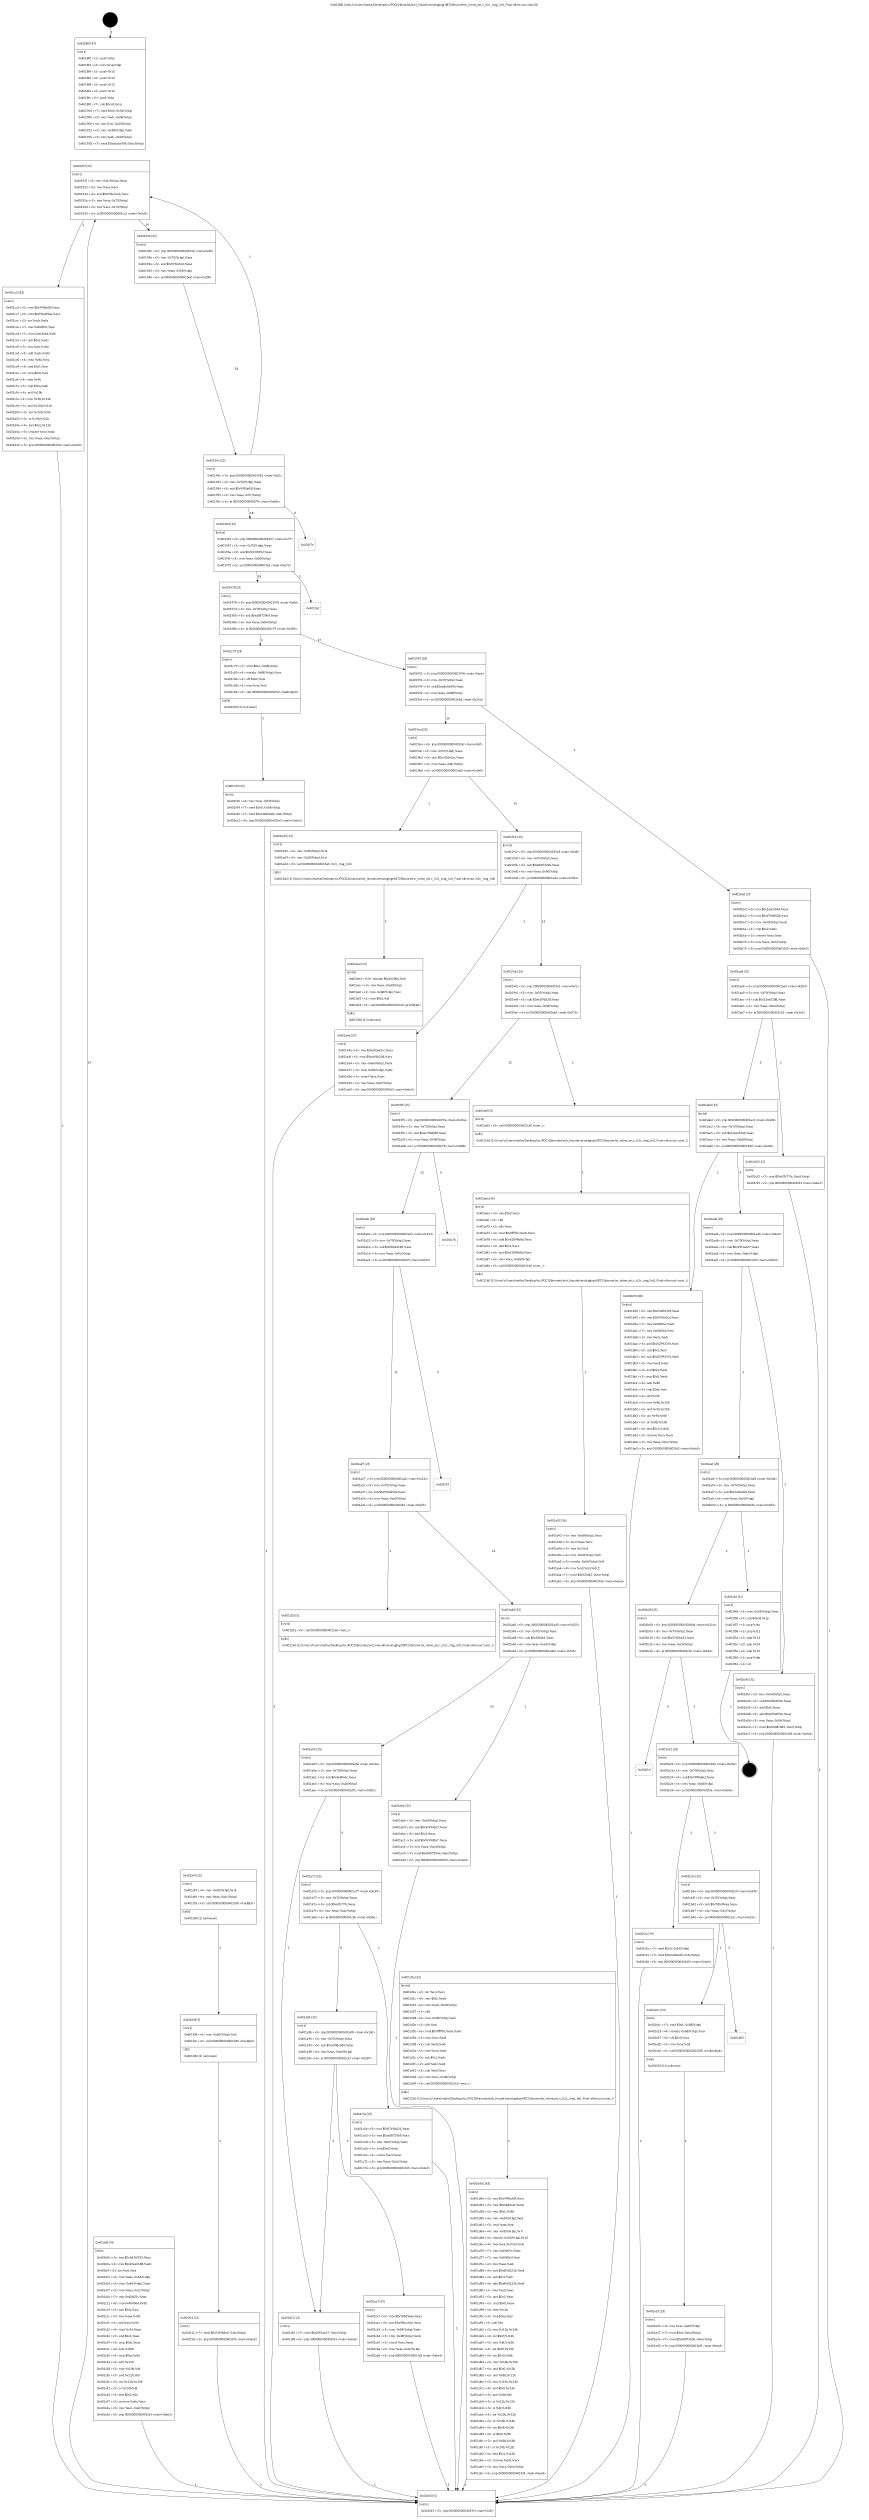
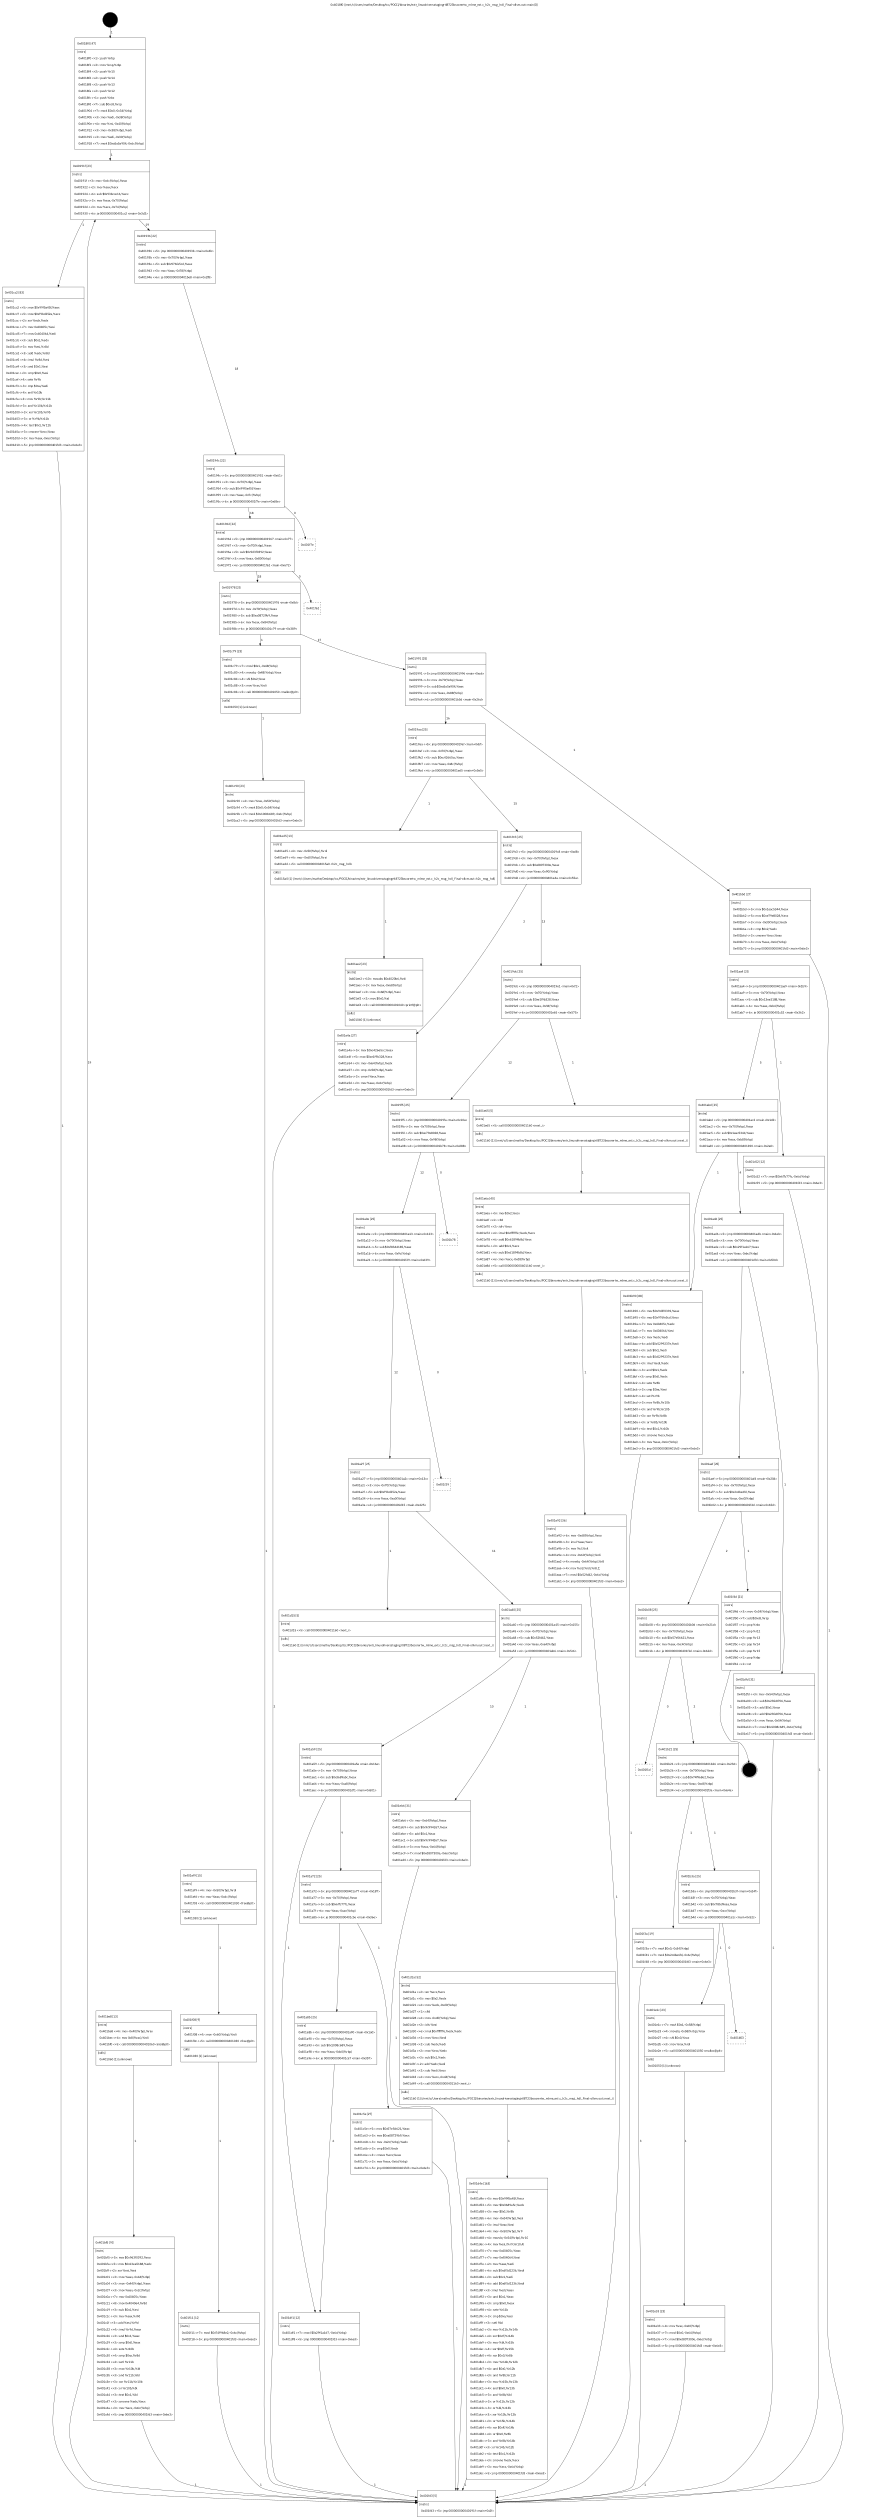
edge "0x40194c [22]" -> "0x40191f [23]": now "0x4018f0 [47]" -> "0x40191f [23]"
node "0x401be8 [13]": added
node "0x401ca7 [27]": removed
